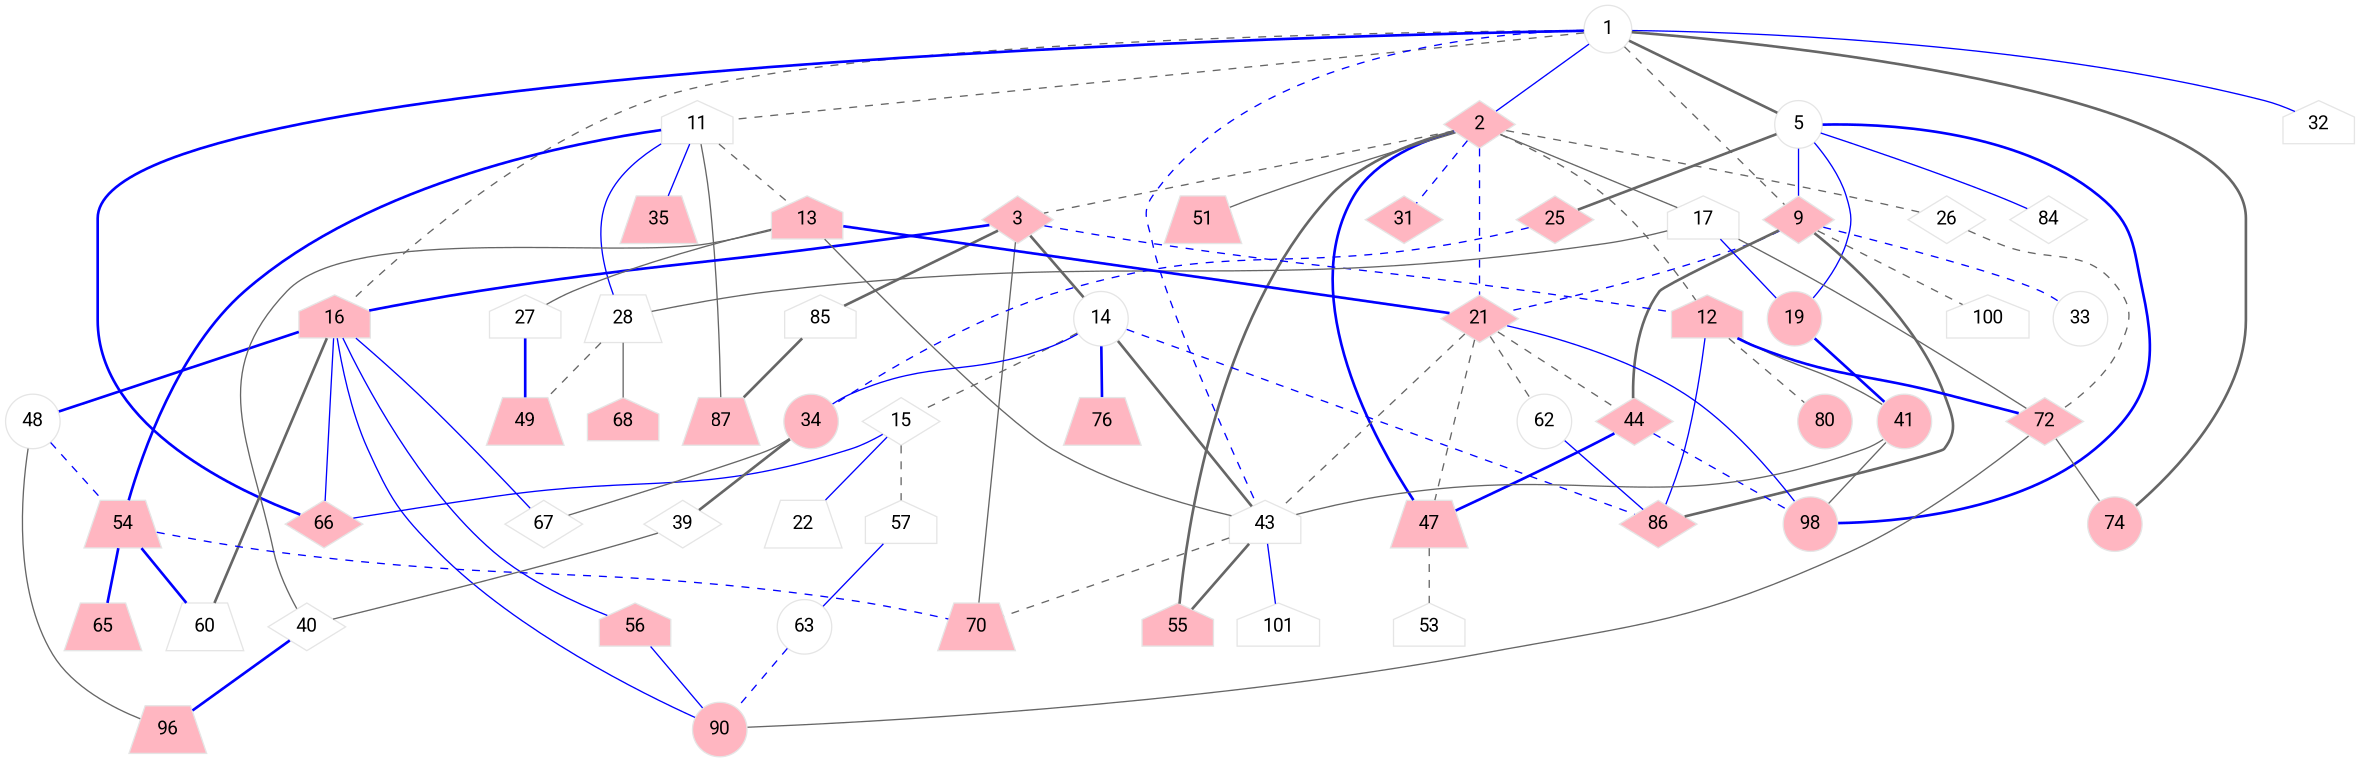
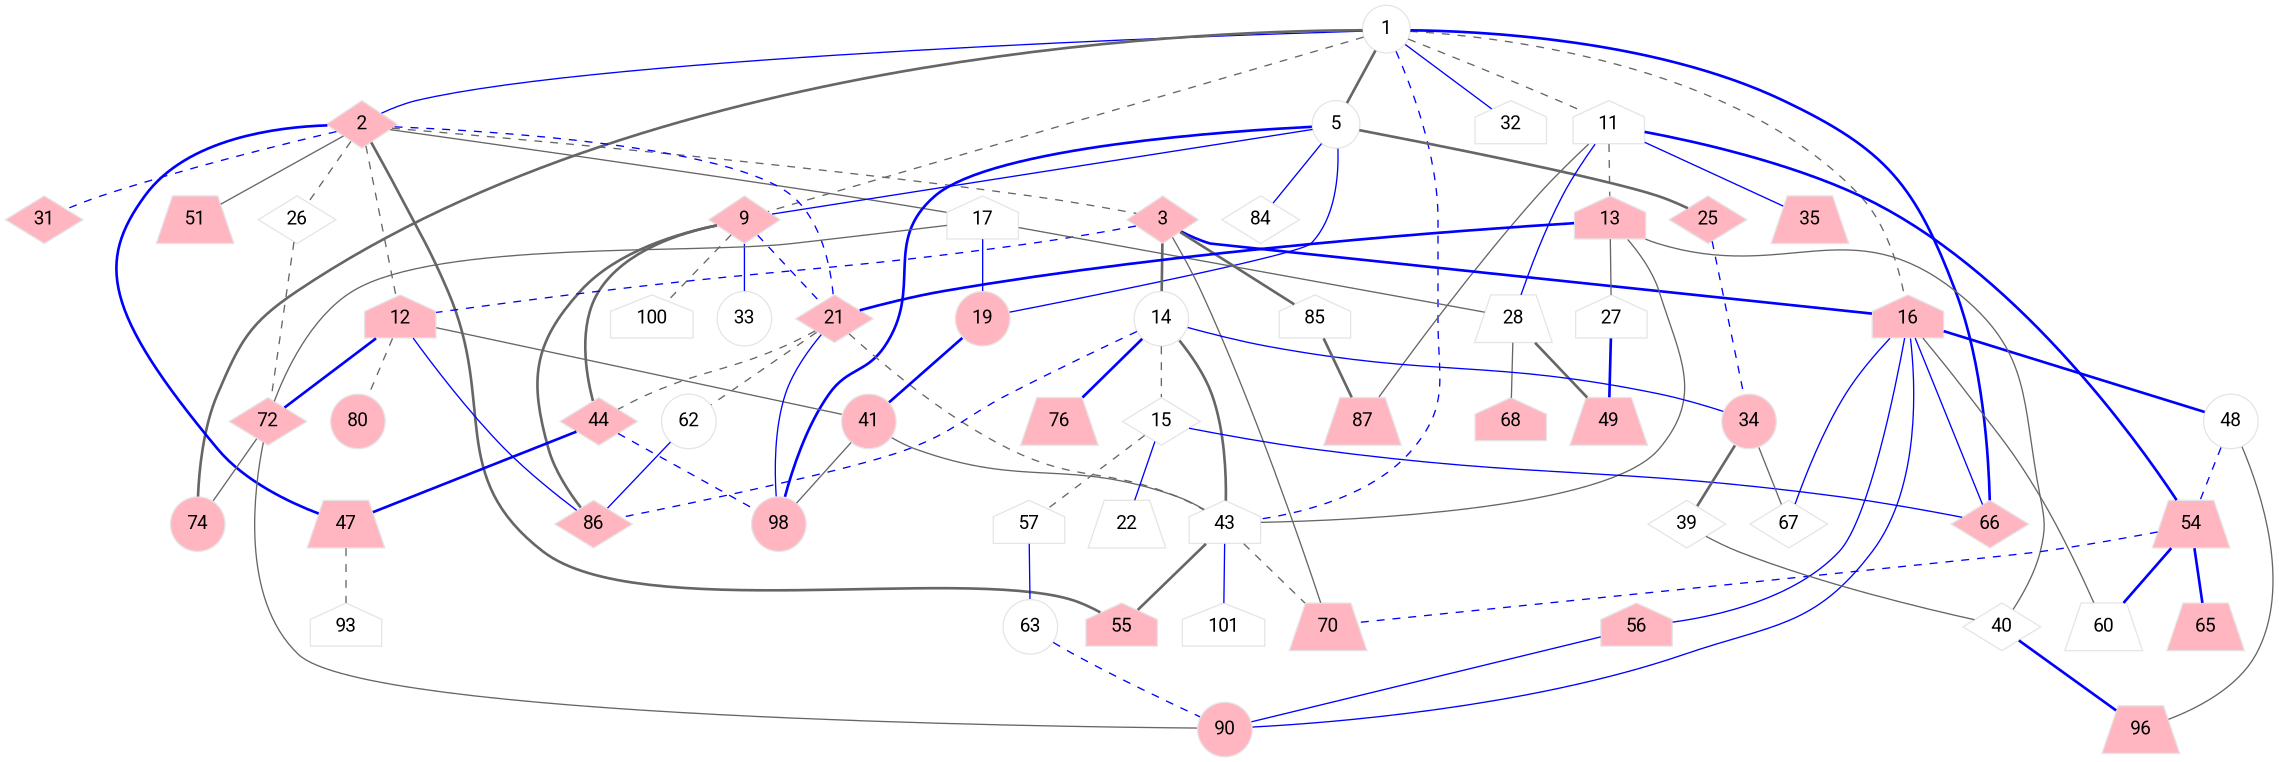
edge "9" -- "33": style dashed -> solid
edge "28" -- "49": style dashed -> bold
edge "21" -- "47": removed
edge "16" -- "60": style bold -> solid
node "53": label "53" -> "93"
